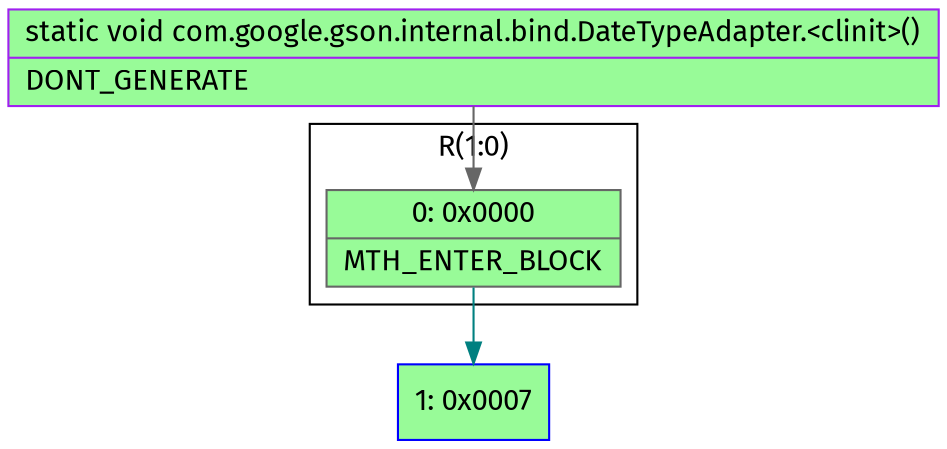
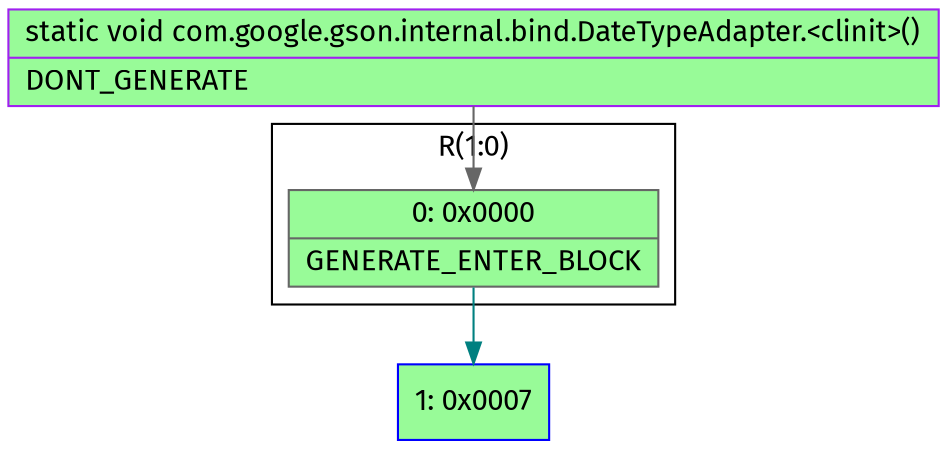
node "0: 0x0000": text "MTH_ENTER_BLOCK" -> "GENERATE_ENTER_BLOCK"
